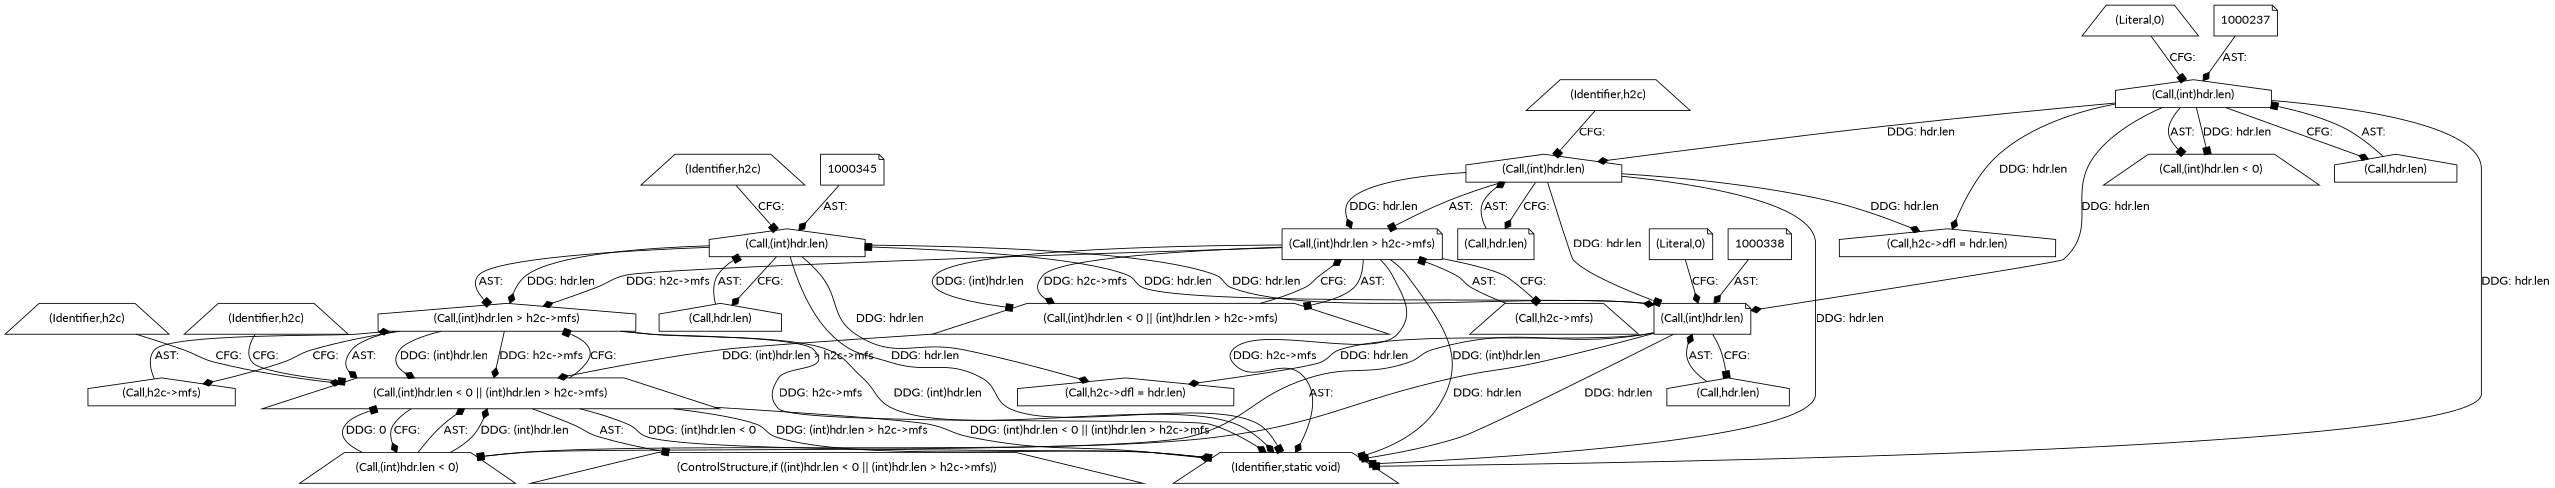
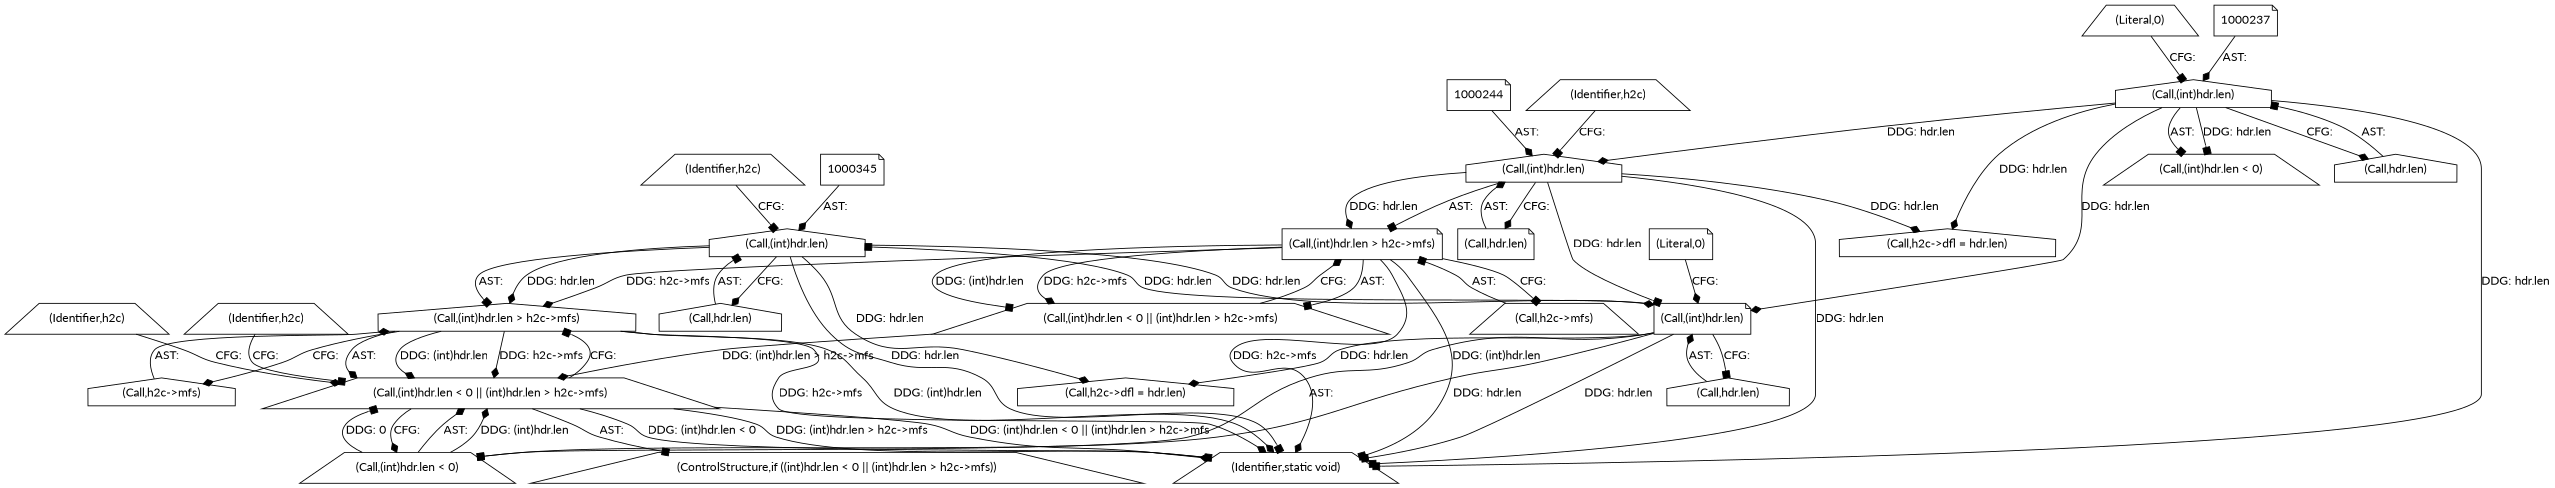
node "1000244": added
node "1000338": removed
